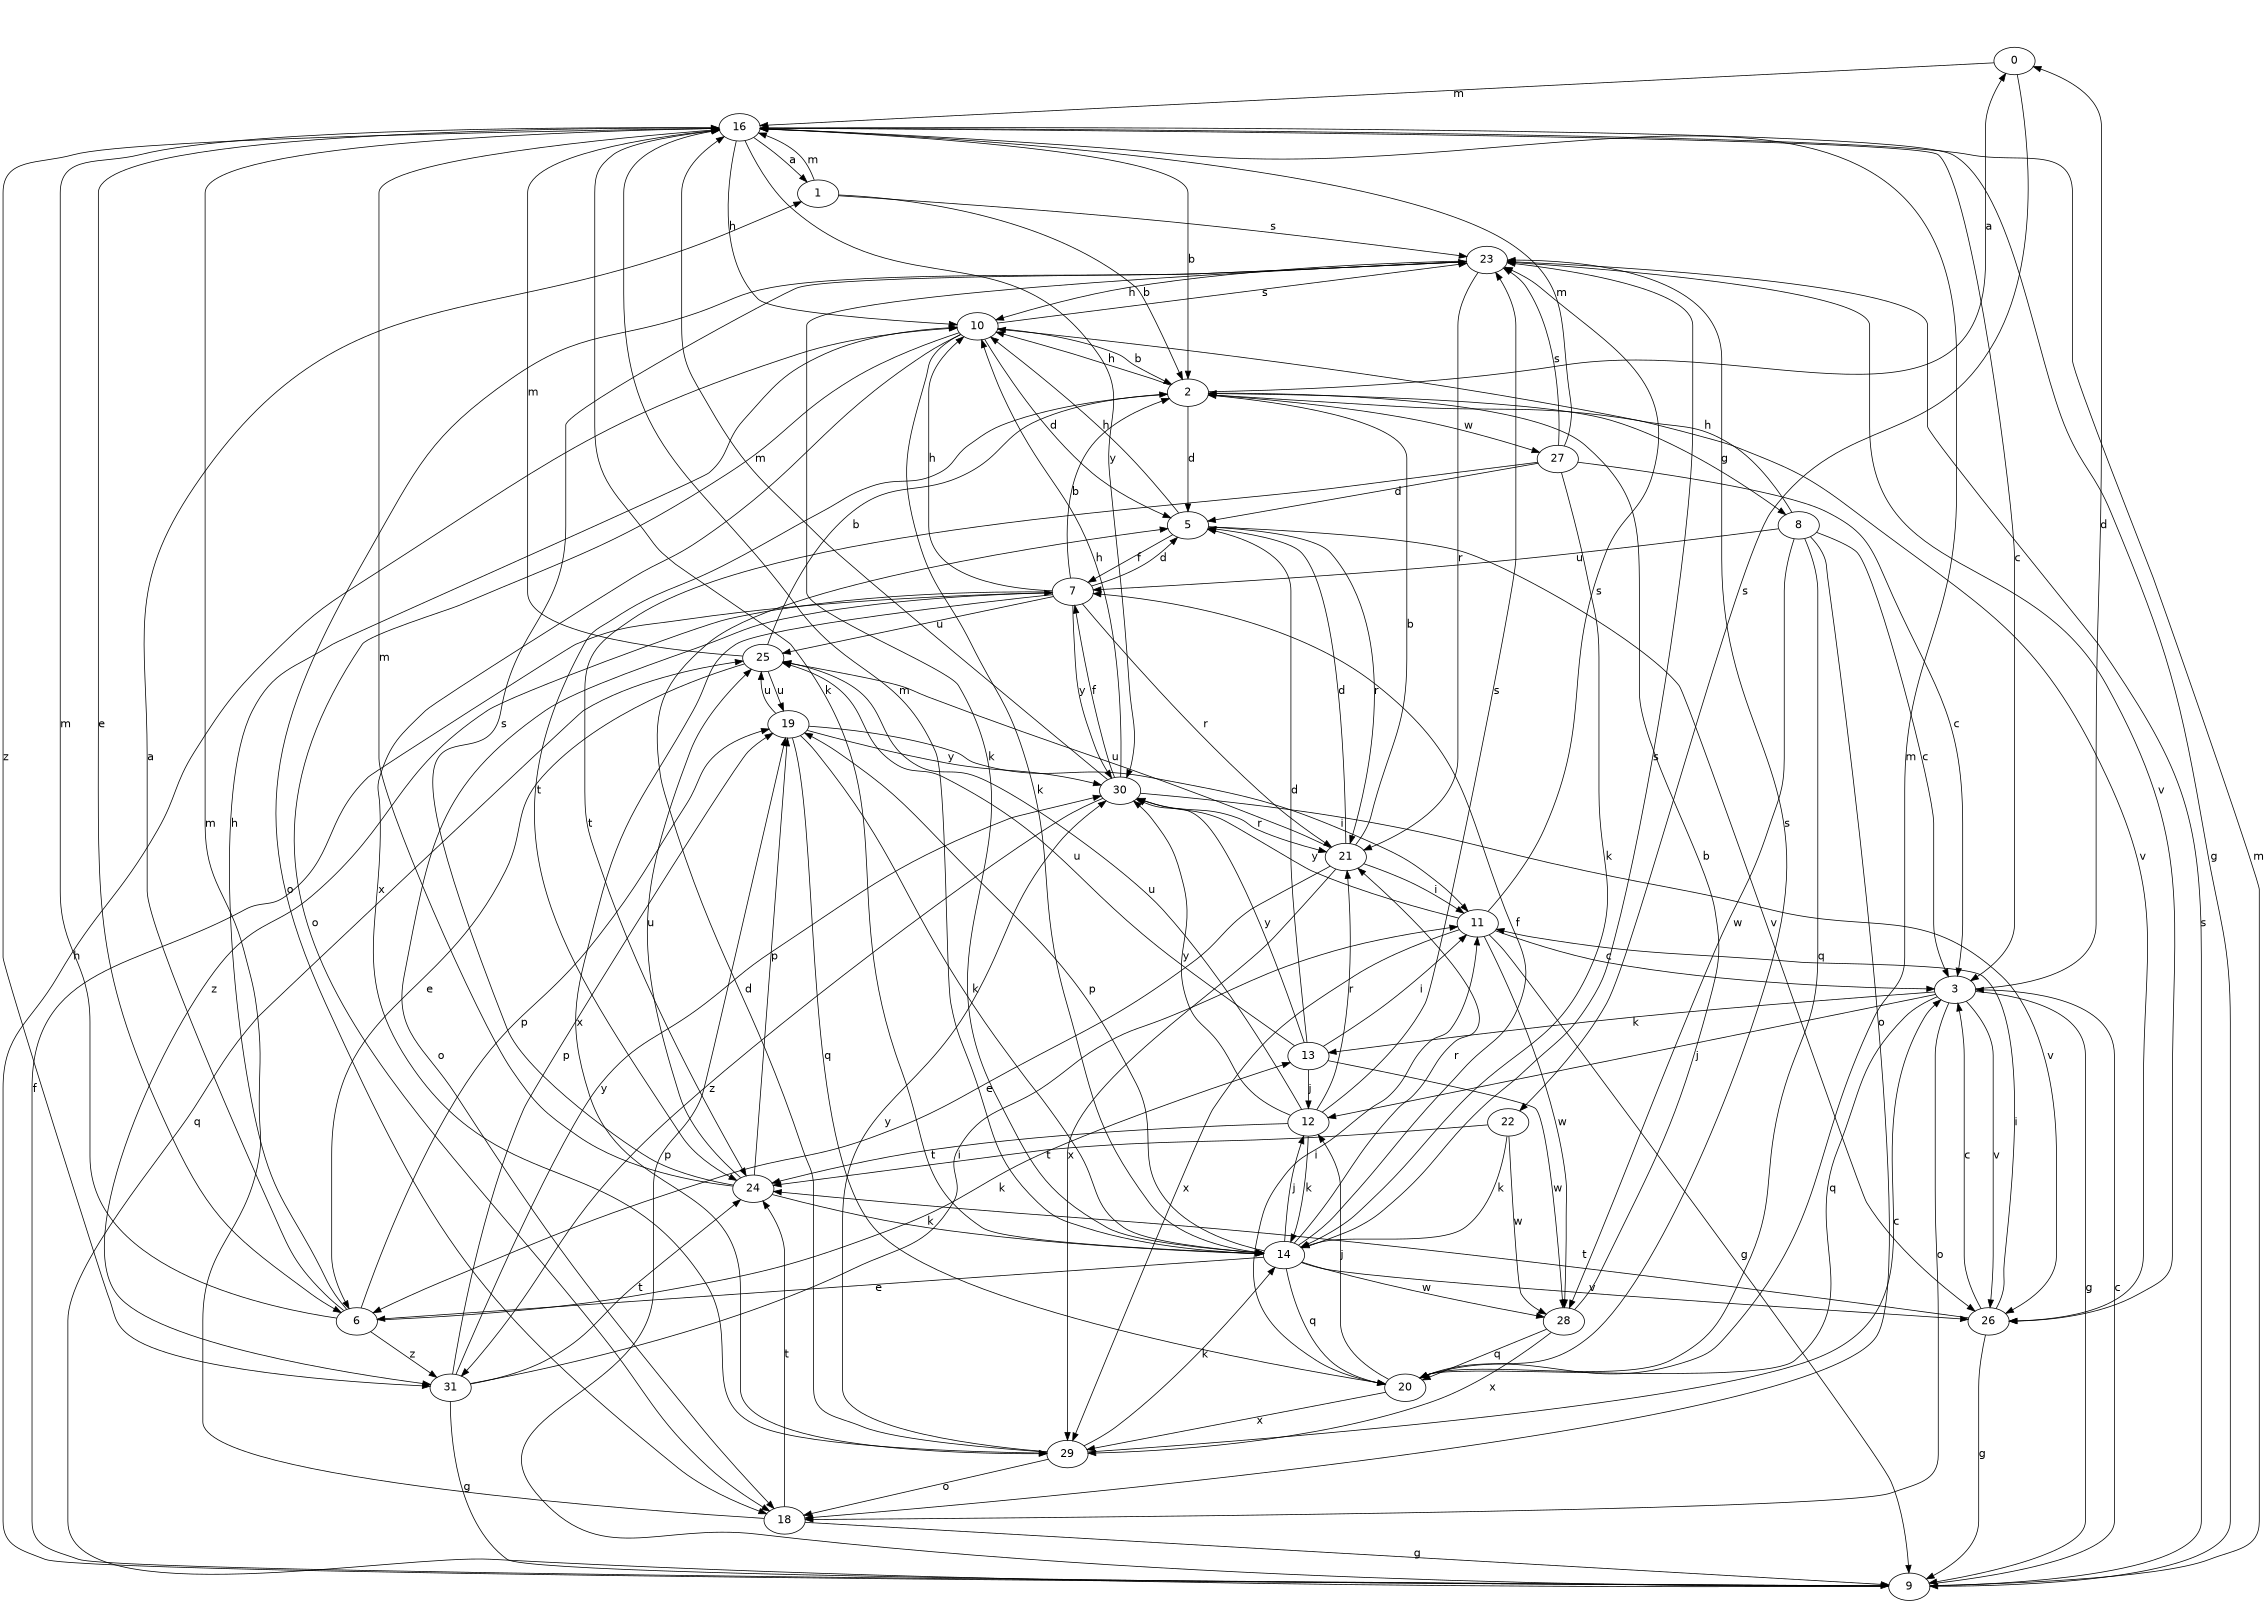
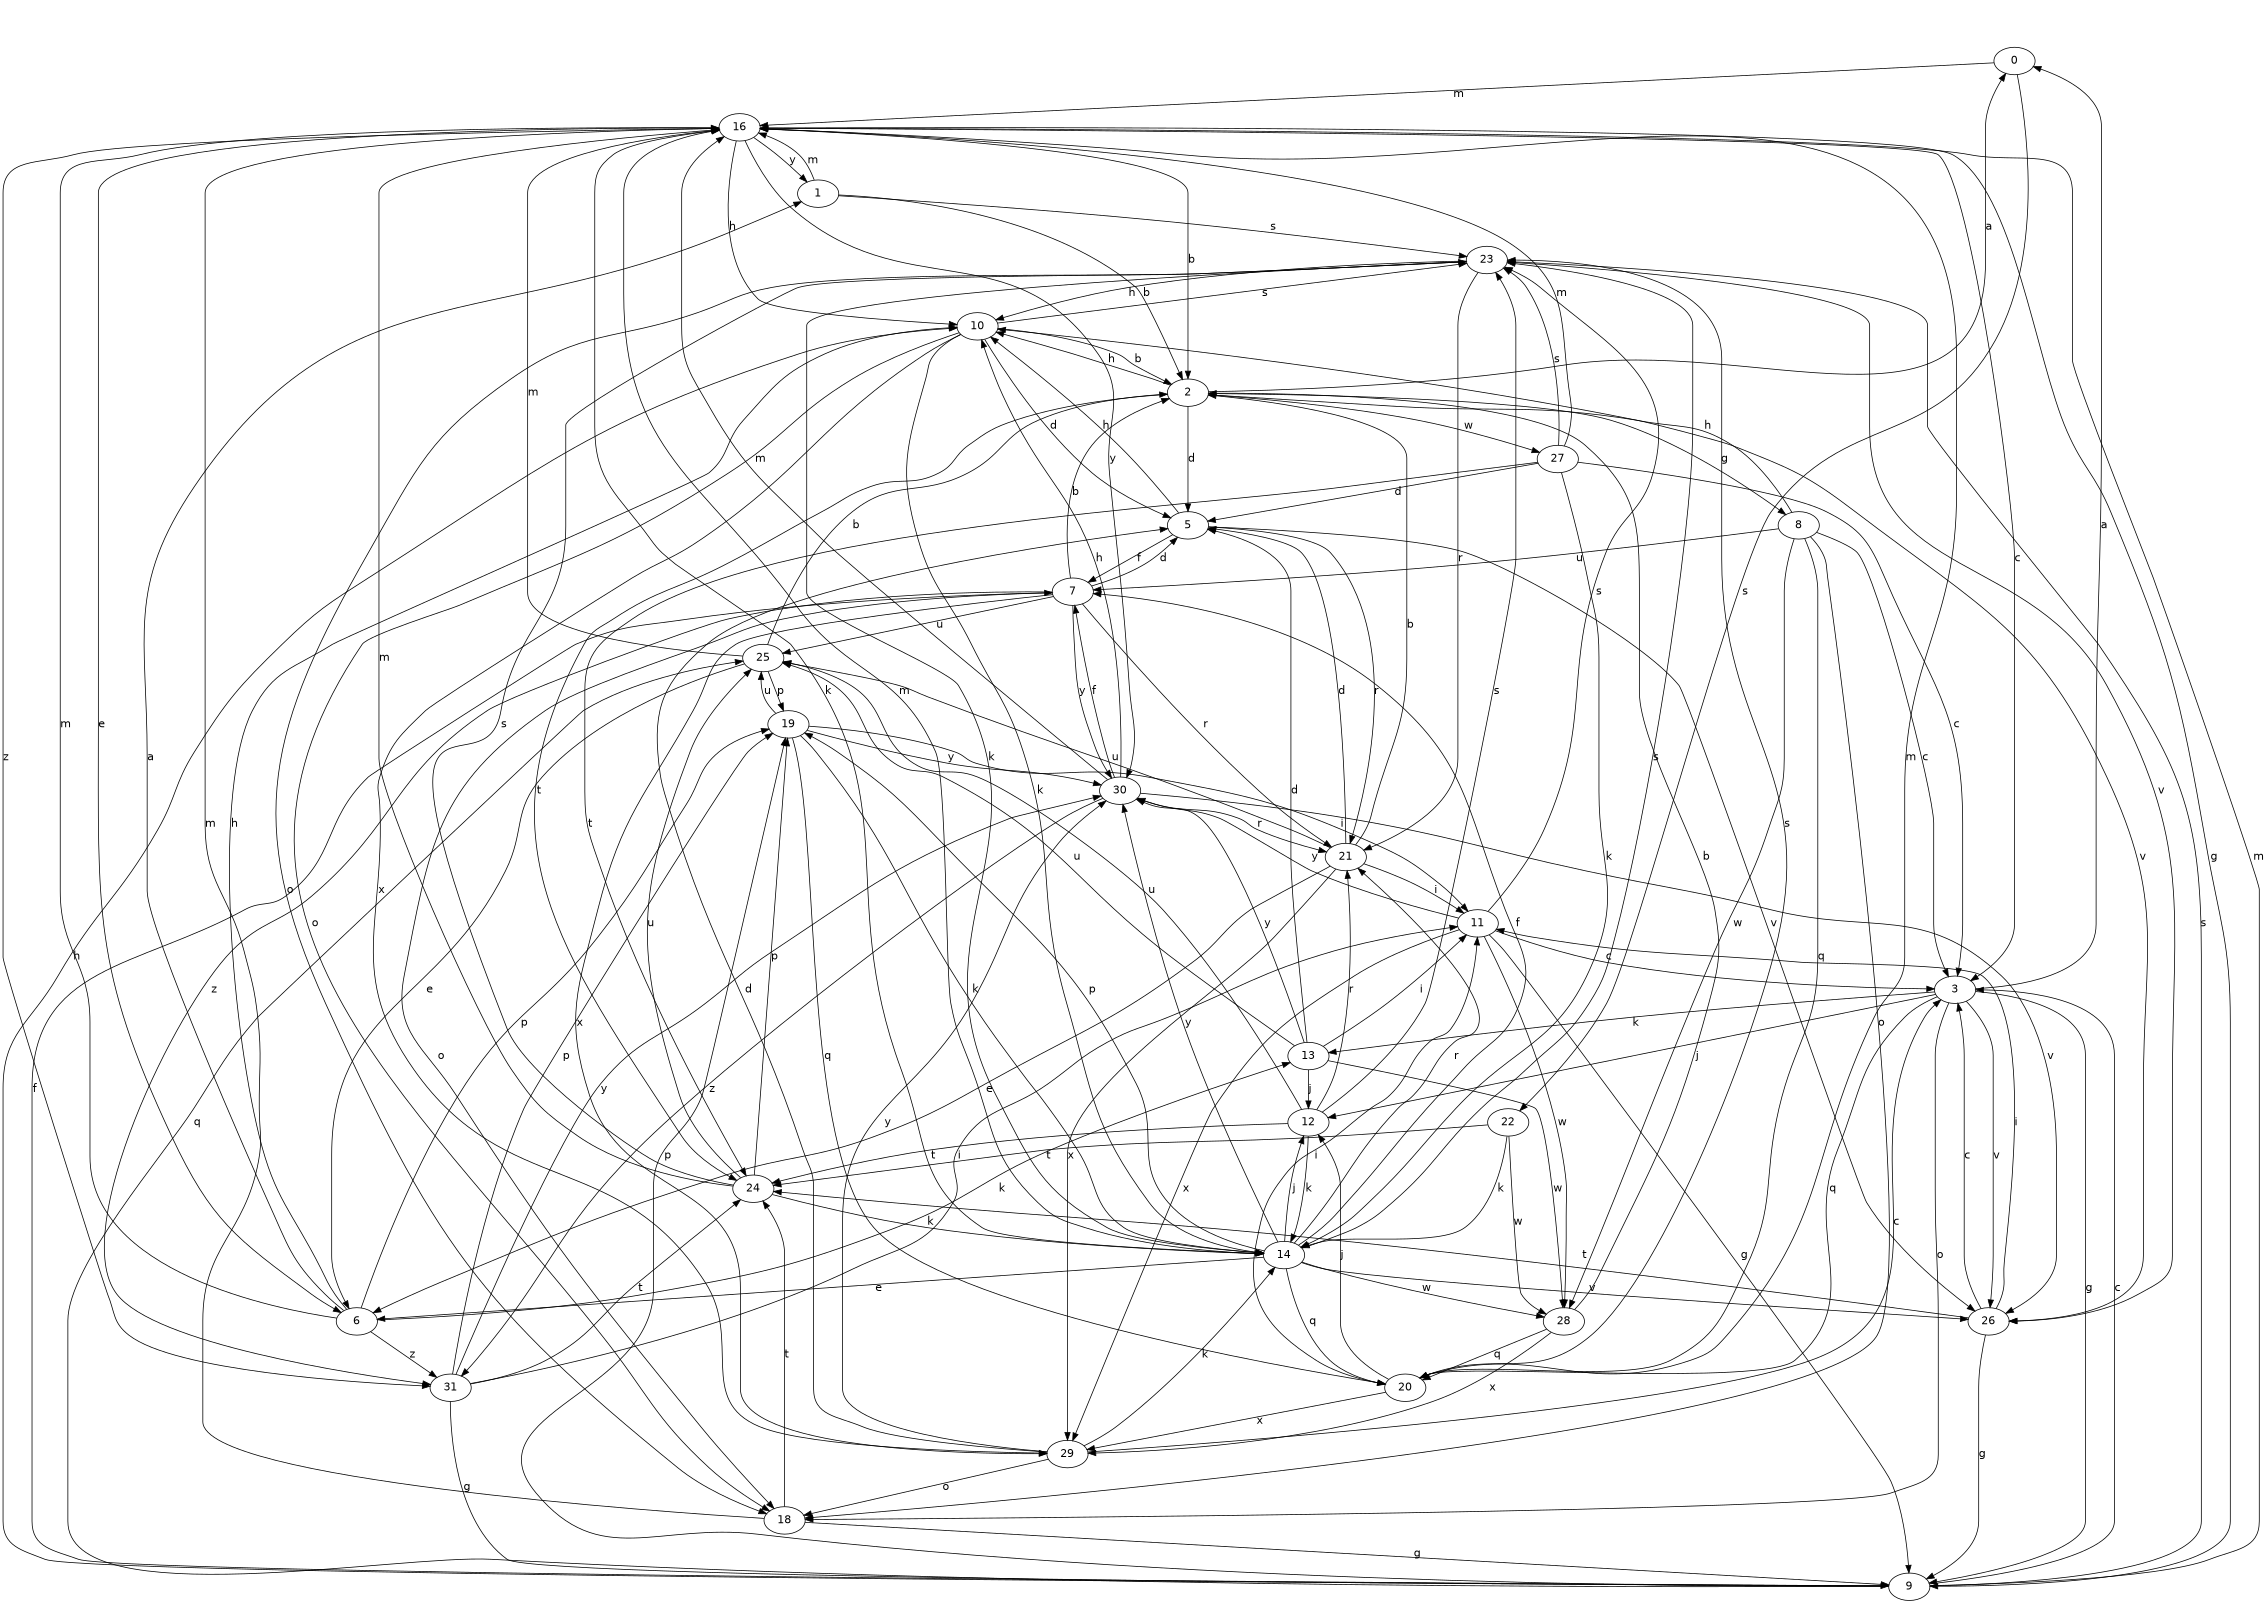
edge "16" -> "1": label "a" -> "y"
edge "7" -> "10": removed, label "h"
edge "3" -> "0": label "d" -> "a"
edge "25" -> "19": label "u" -> "p"
edge "12" -> "30": now "14" -> "30"
